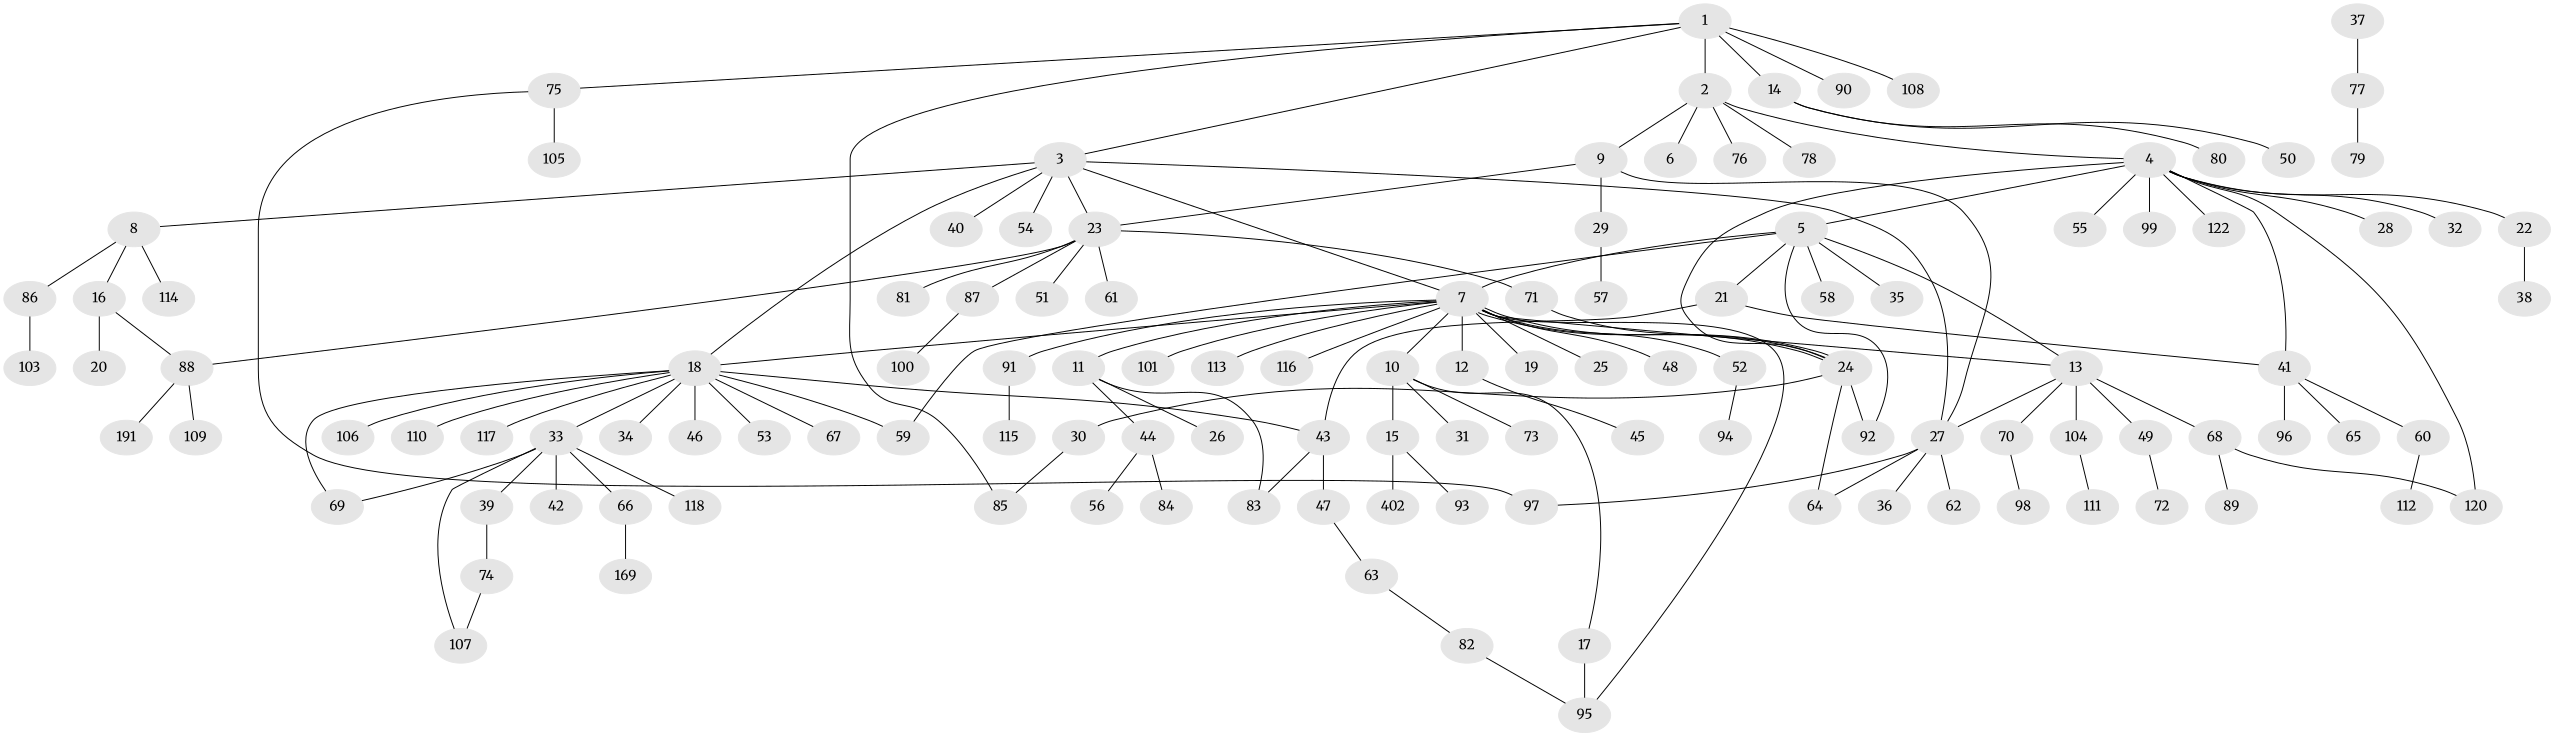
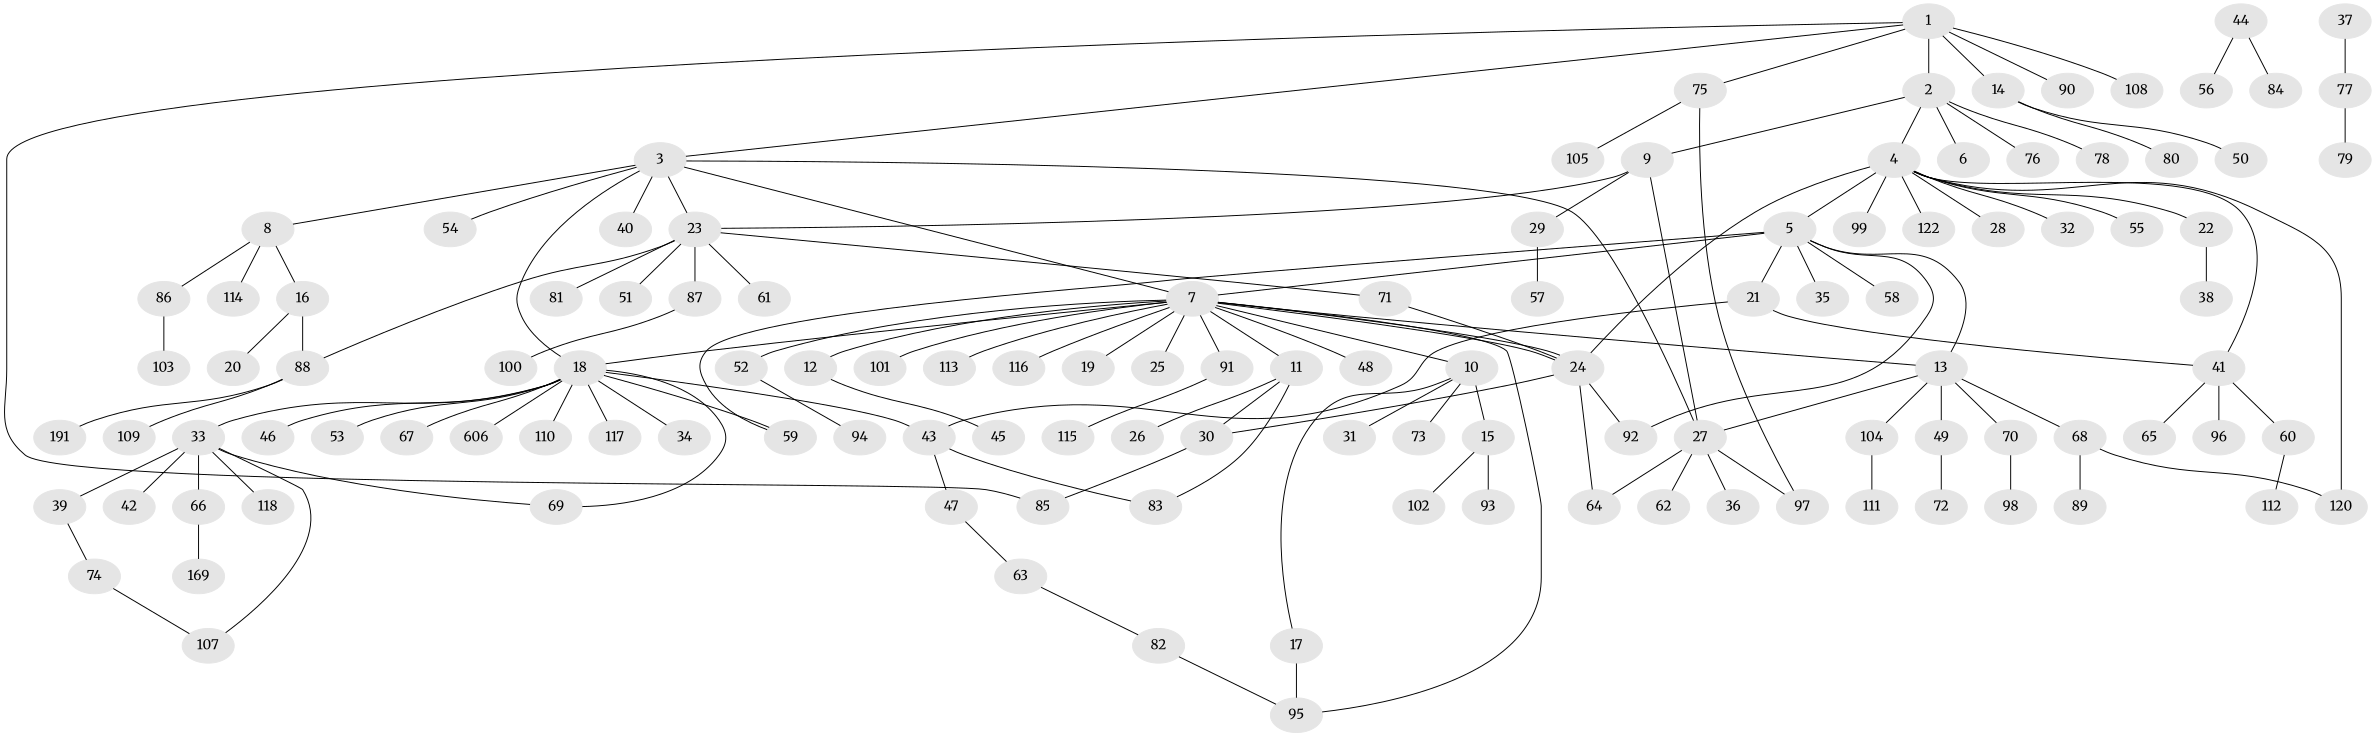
edge "11" -- "44": now "11" -- "30"
node "106": label "106" -> "606"
node "402": label "402" -> "102"
